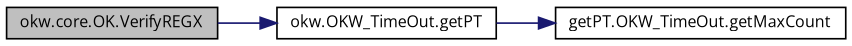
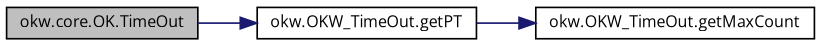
node "okw.core.OK.VerifyREGX": label "okw.core.OK.VerifyREGX" -> "okw.core.OK.TimeOut"
node "getPT.OKW_TimeOut.getMaxCount": label "getPT.OKW_TimeOut.getMaxCount" -> "okw.OKW_TimeOut.getMaxCount"
